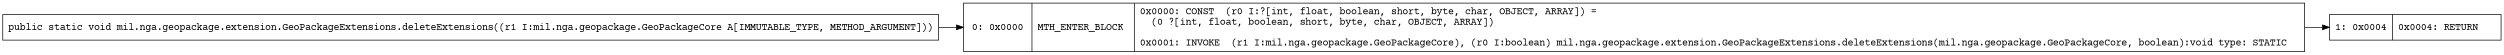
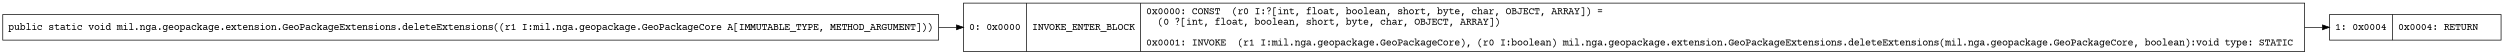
node "0: 0x0000": text "MTH_ENTER_BLOCK" -> "INVOKE_ENTER_BLOCK"
